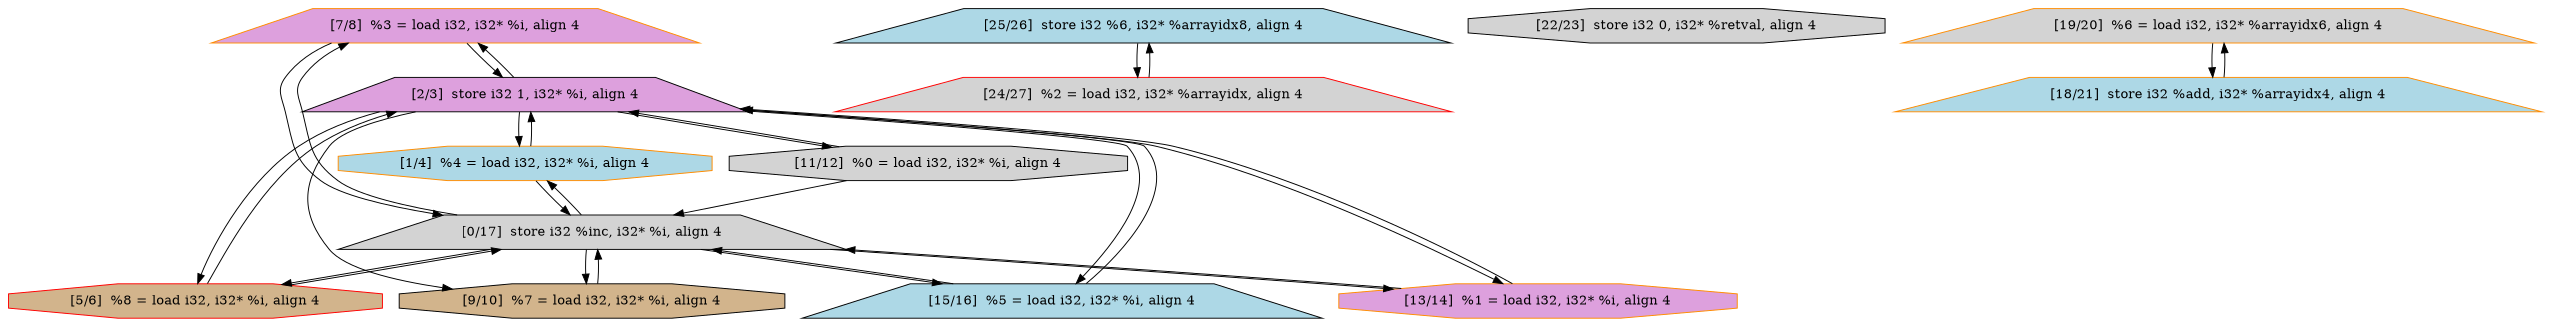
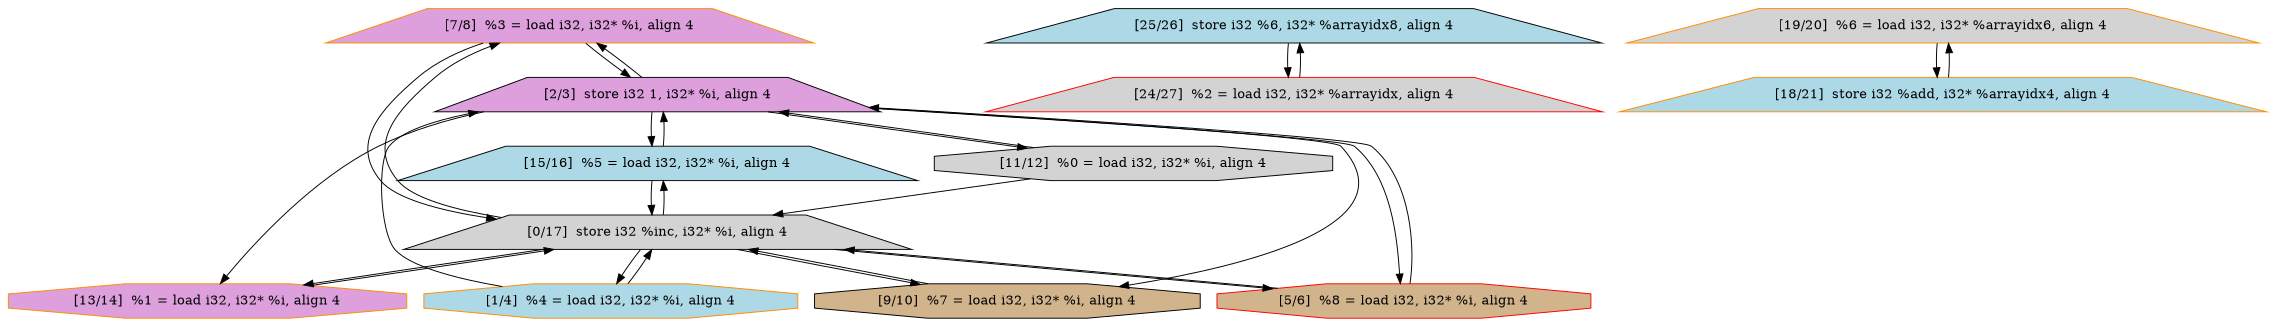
node "[22/23]  store i32 0, i32* %retval, align 4": removed
edge "[2/3]  store i32 1, i32* %i, align 4" -> "[1/4]  %4 = load i32, i32* %i, align 4": removed
edge "[13/14]  %1 = load i32, i32* %i, align 4" -> "[2/3]  store i32 1, i32* %i, align 4": removed
